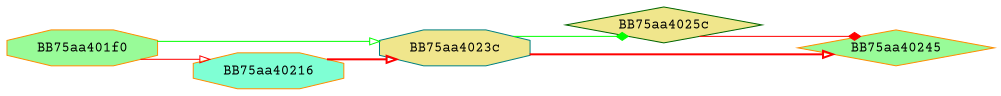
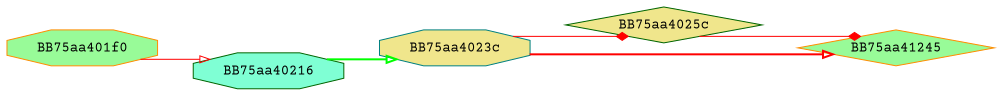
edge "BB75aa4023c" -> "BB75aa4025c": color green -> red
edge "BB75aa401f0" -> "BB75aa4023c": removed
node "BB75aa40245": label "BB75aa40245" -> "BB75aa41245"
edge "BB75aa40216" -> "BB75aa4023c": color red -> green
node "BB75aa40216": color darkorange -> darkgreen
